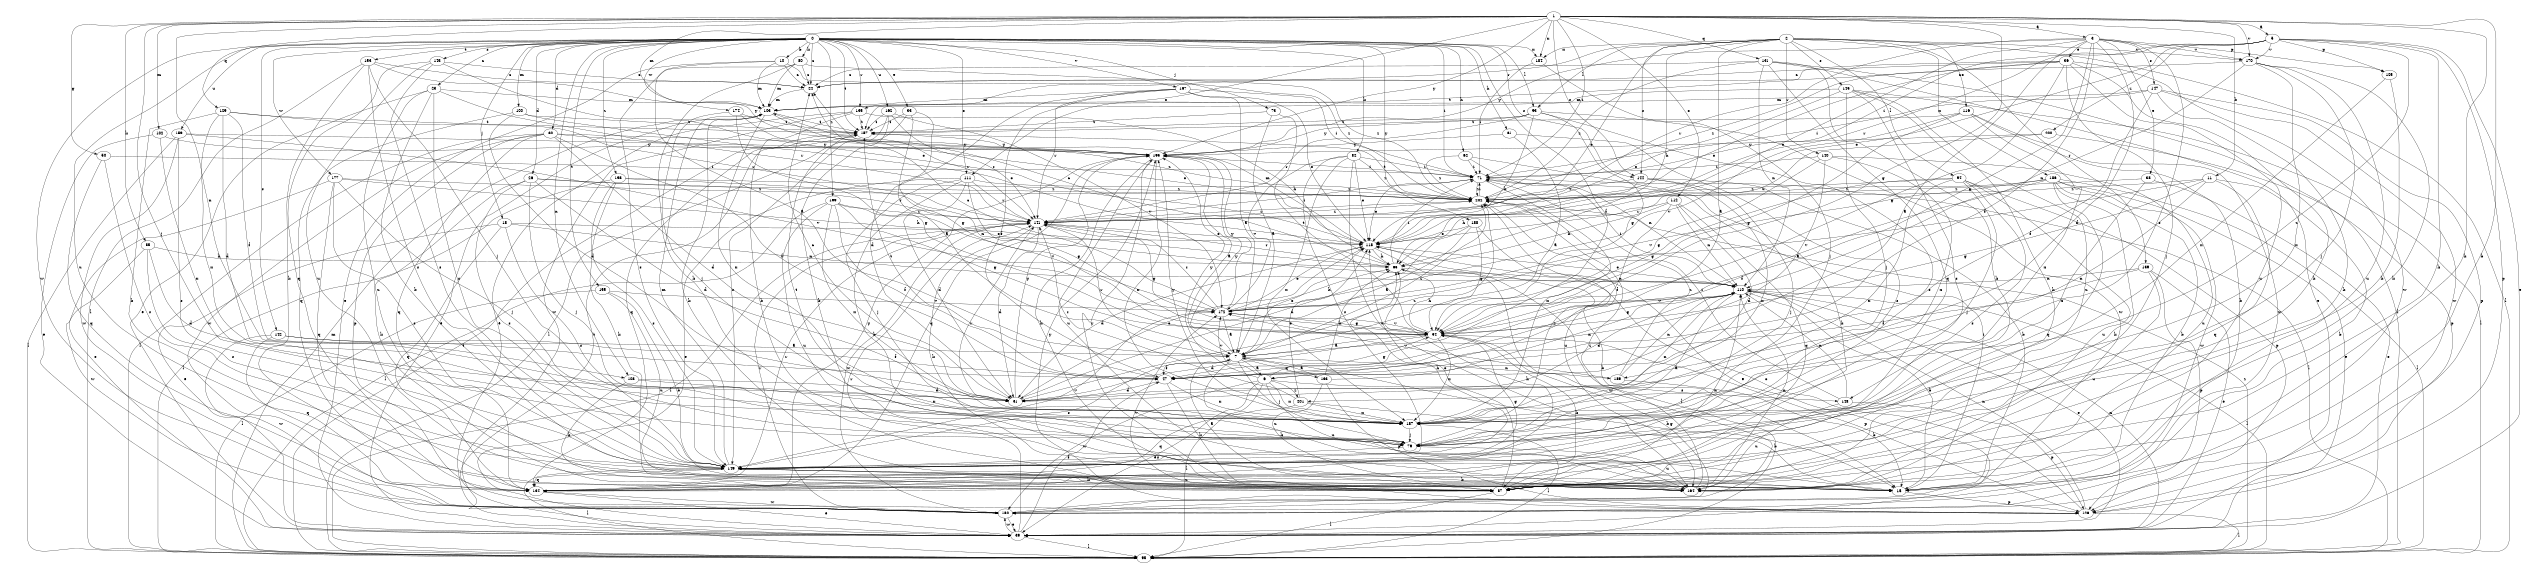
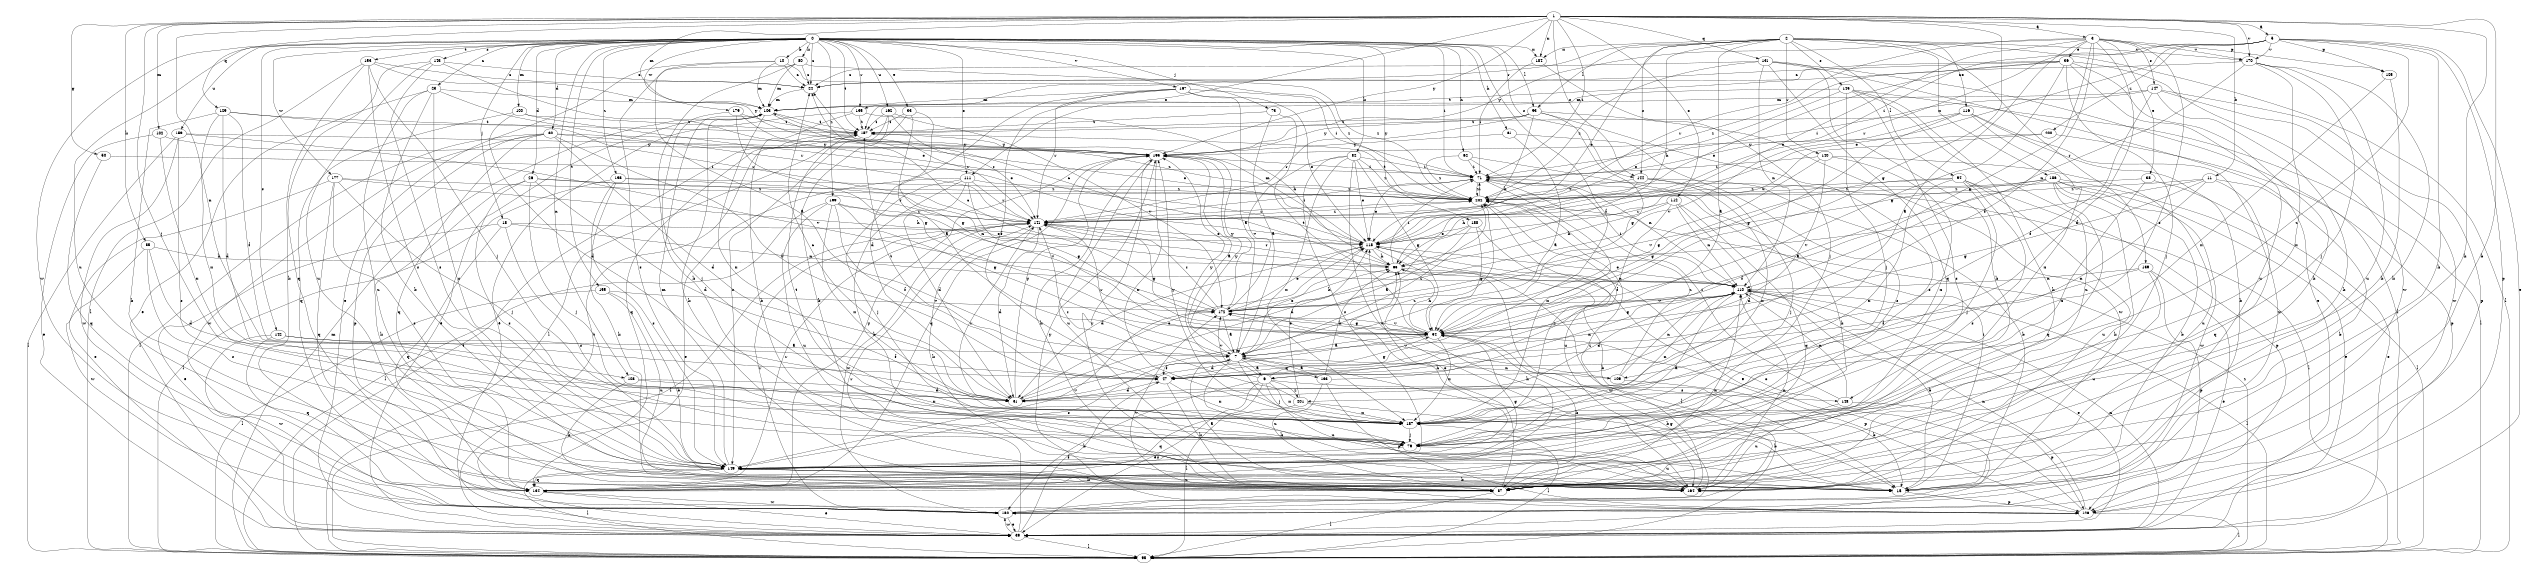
node "174": label "174" -> "179"
edge "82" -> "54": added, label "g"
node "189": label "189" -> "109"
edge "50" -> "149": removed, label "s"
edge "6" -> "180": label "w" -> "b"
edge "135" -> "180": removed, label "w"
